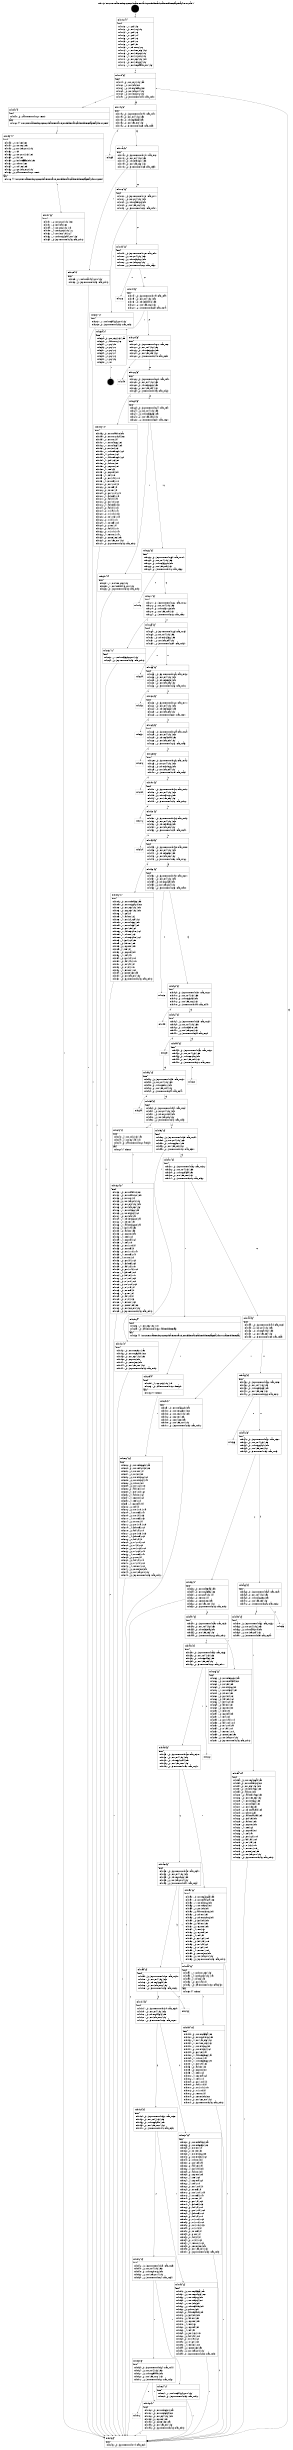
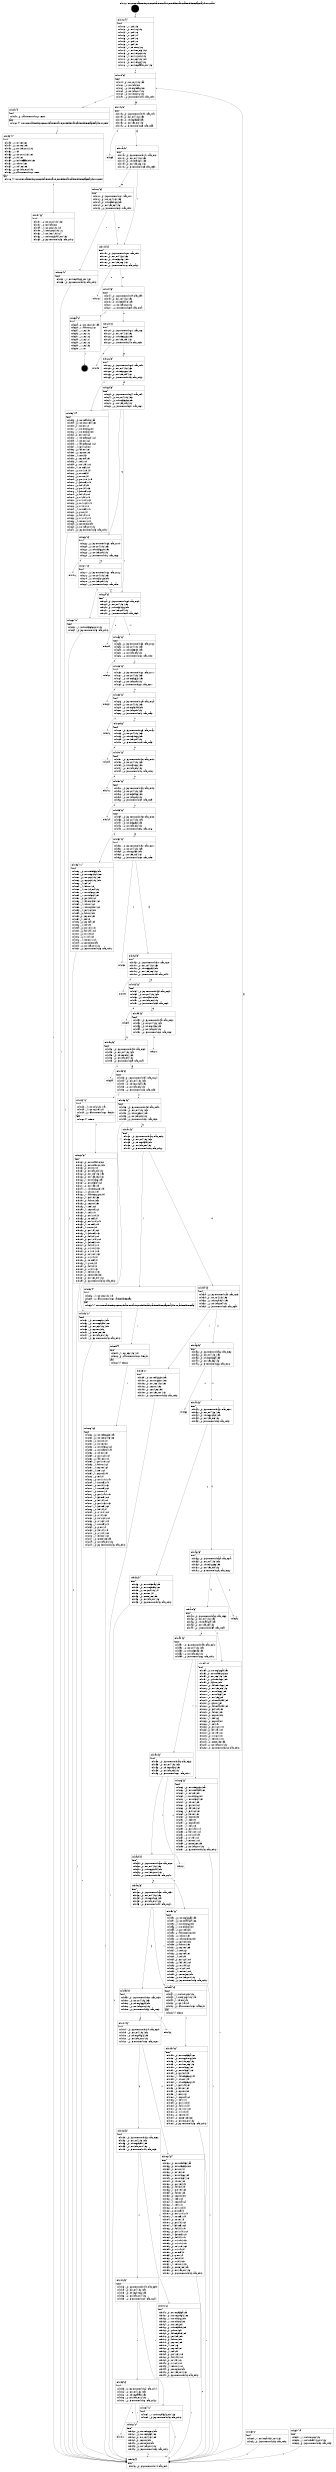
edge "0x4017ac [22]" -> "0x401cef [12]": now "0x4017ac [22]" -> "0x4017db [25]"
edge "0x40183f [25]" -> "0x4023b7 [19]": now "0x40183f [25]" -> "0x40188a [25]"
edge "0x401f25 [27]" -> "0x401a97 [25]": now "0x401a7e [25]" -> "0x401a97 [25]"
